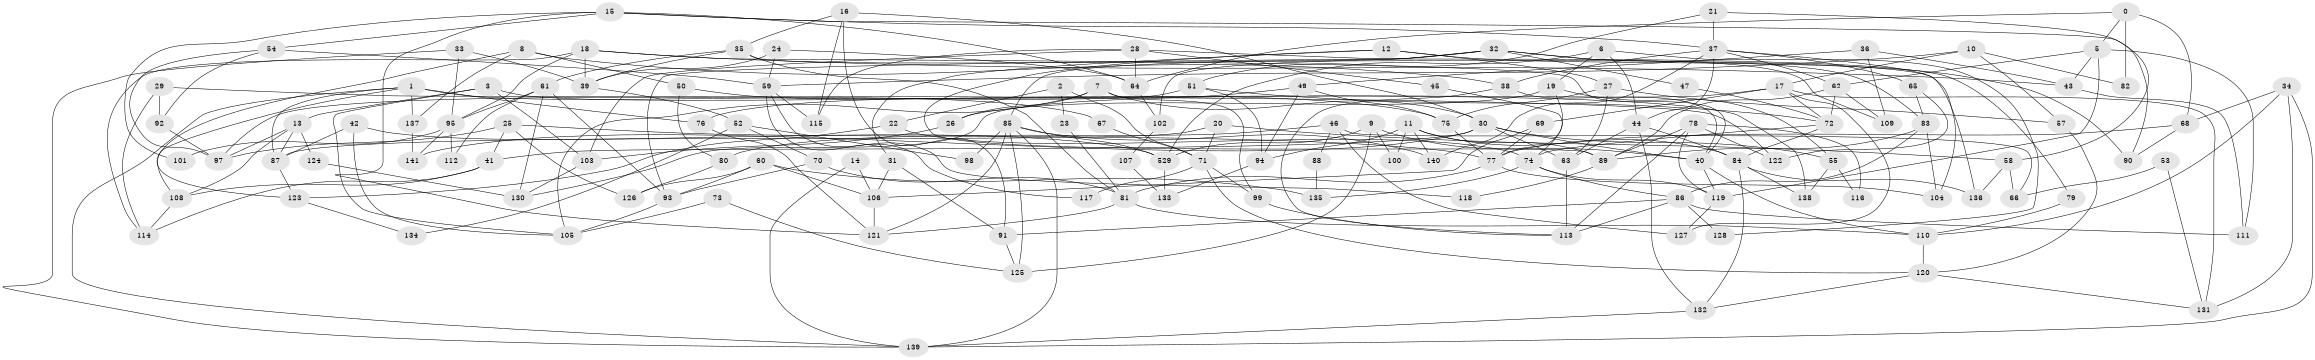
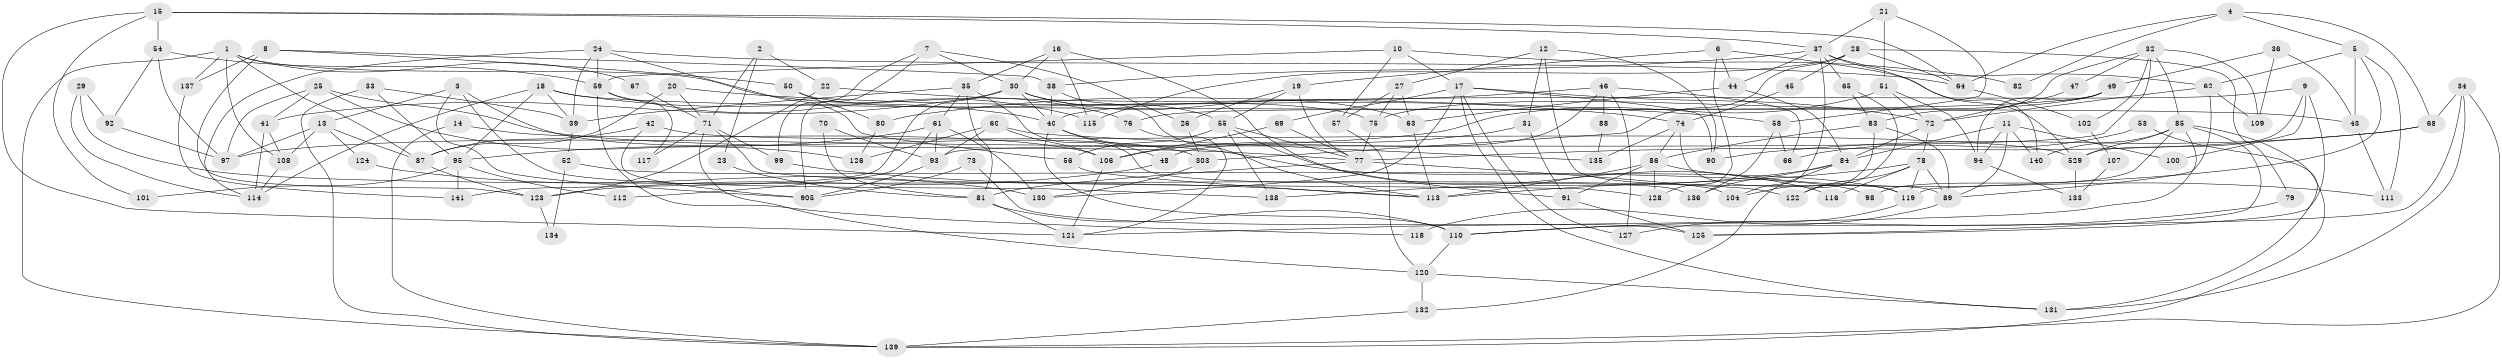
node "0": label "0" -> "4"
edge "15" -- "90": now "17" -- "90"
edge "24" -- "114": added
edge "72" -- "74": now "72" -- "78"
edge "52" -- "70": removed
edge "55" -- "77": added
node "103": label "103" -> "303"
node "56": added
node "48": added
edge "71" -- "128": added
edge "44" -- "132": removed
node "105": label "105" -> "905"
